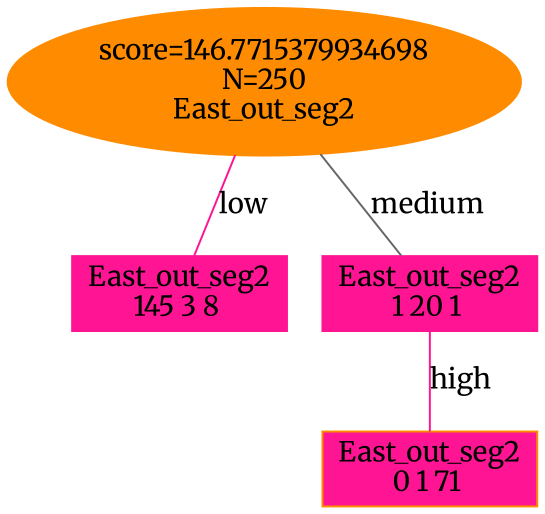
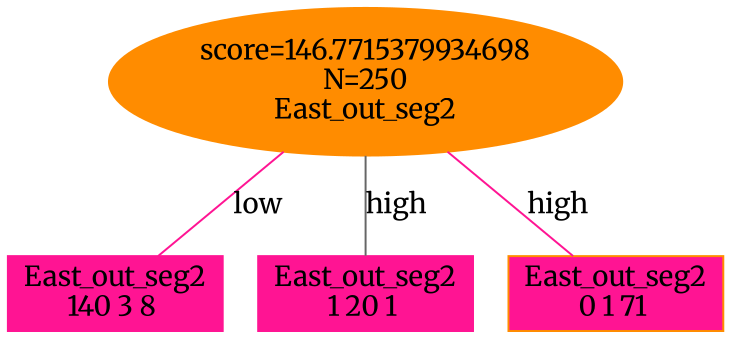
edge "score=146.7715379934698 N=250 East_out_seg2" -- "East_out_seg2 1 20 1": label "medium" -> "high"
node "East_out_seg2 145 3 8": label "East_out_seg2 145 3 8" -> "East_out_seg2 140 3 8"
edge "East_out_seg2 1 20 1" -- "East_out_seg2 0 1 71": now "score=146.7715379934698 N=250 East_out_seg2" -- "East_out_seg2 0 1 71"
